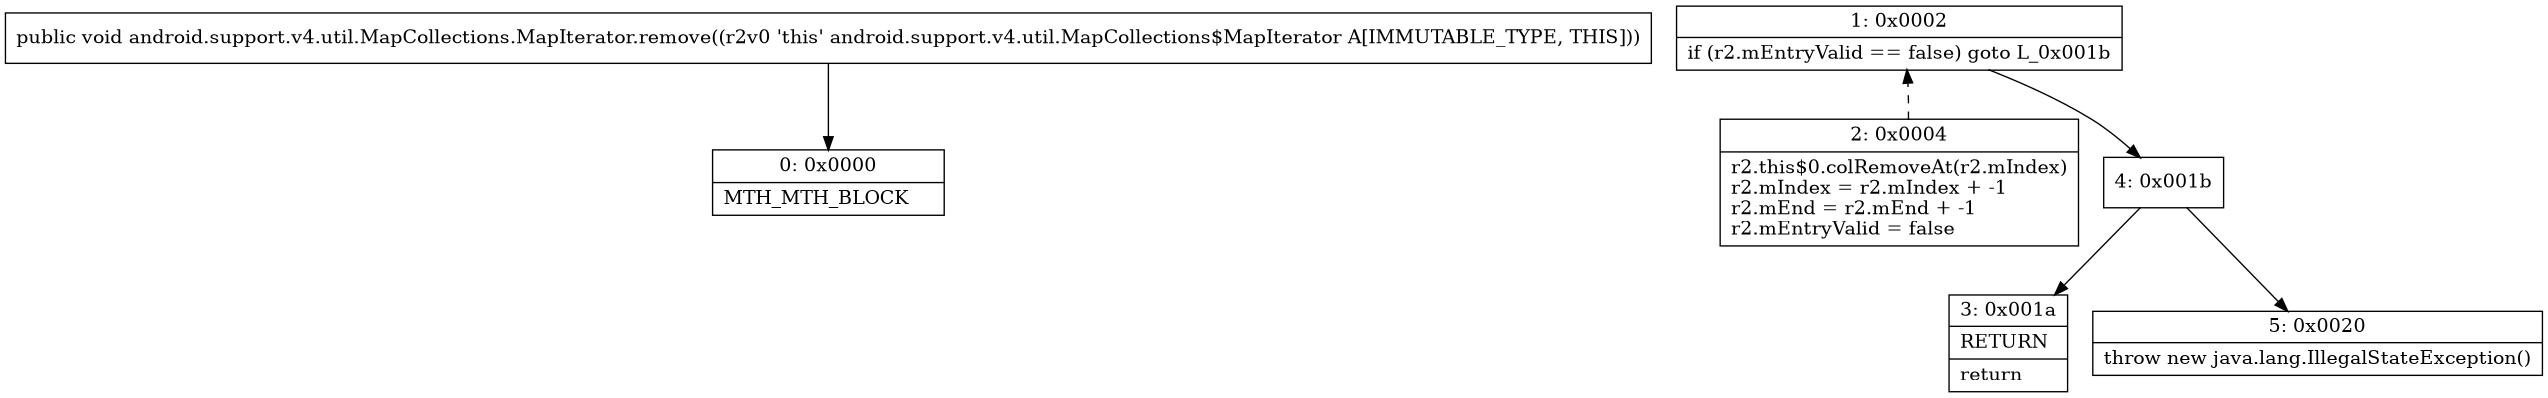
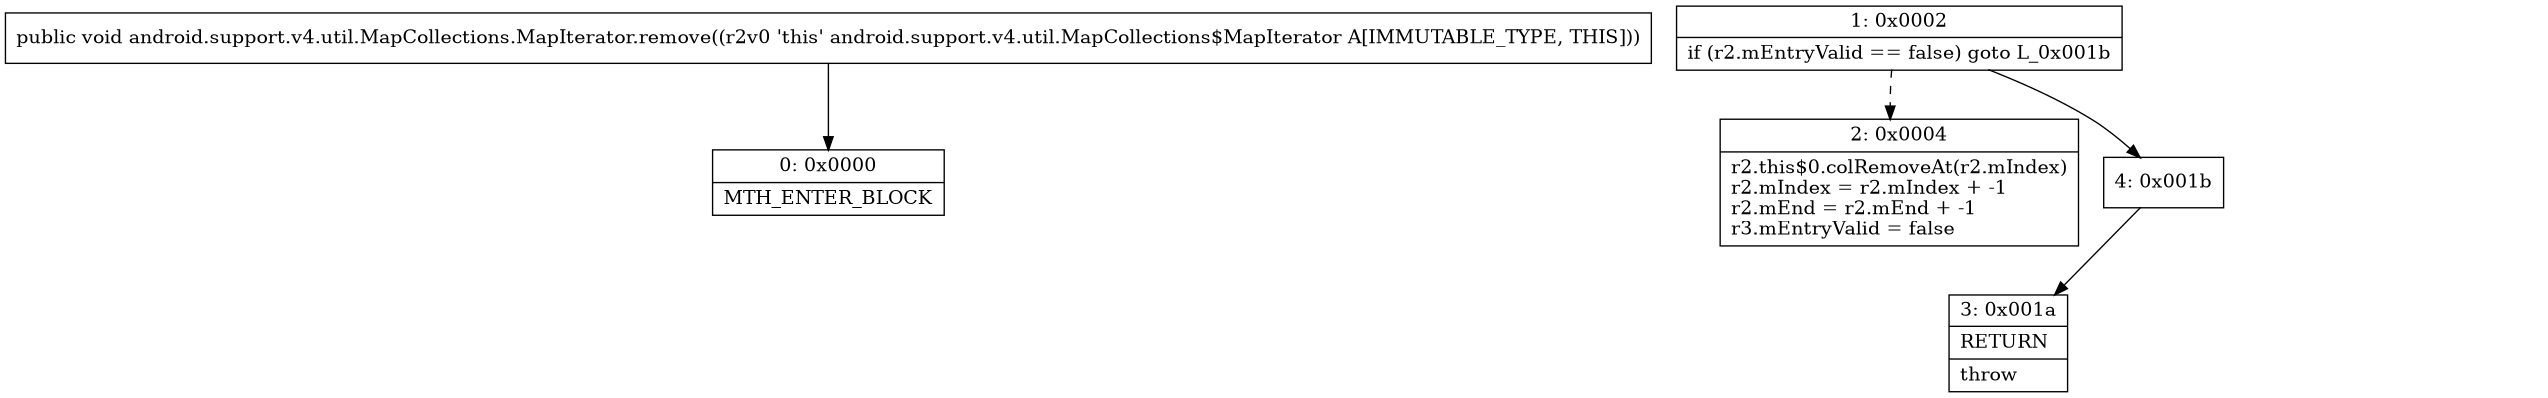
edge "2: 0x0004" -> "1: 0x0002": reversed
node "0: 0x0000": text "MTH_MTH_BLOCK" -> "MTH_ENTER_BLOCK"
node "2: 0x0004": text "r2.mEntryValid = false" -> "r3.mEntryValid = false"
node "5: 0x0020": removed
node "3: 0x001a": text "return" -> "throw"
